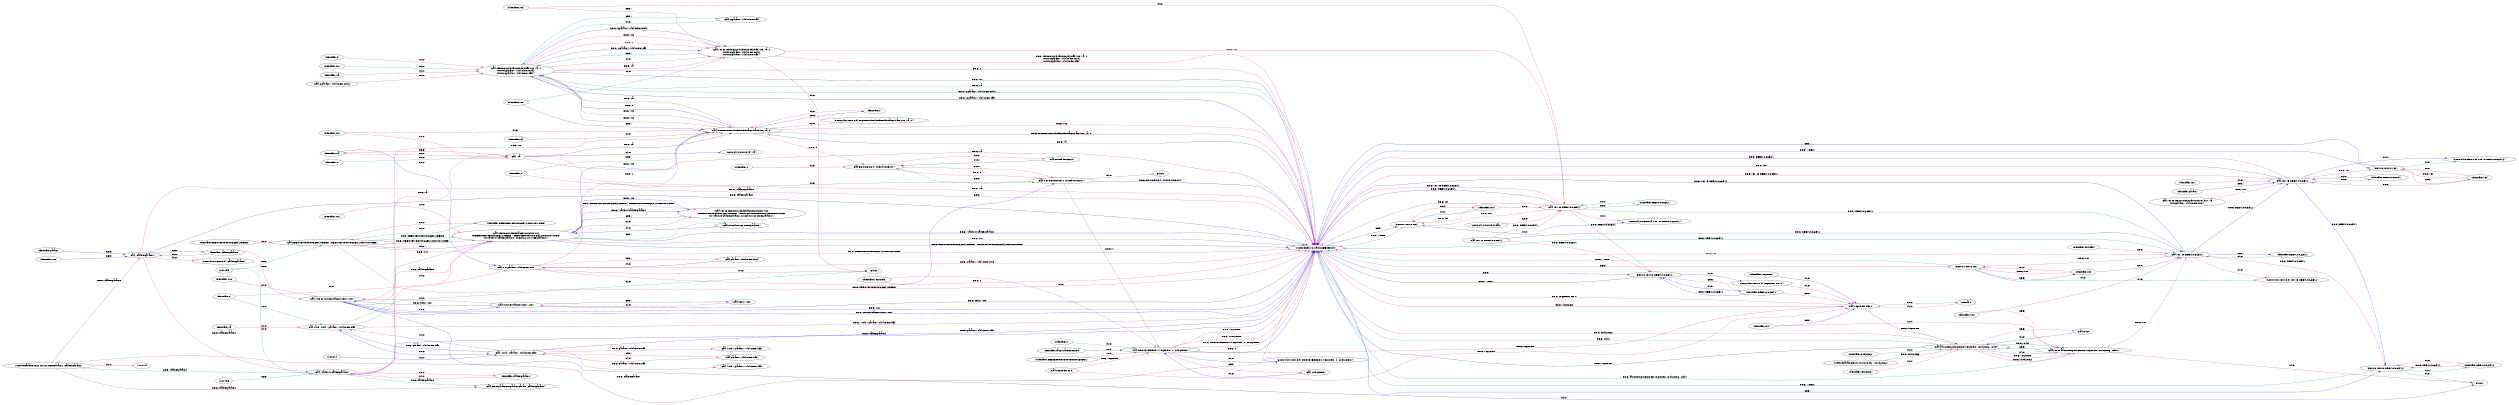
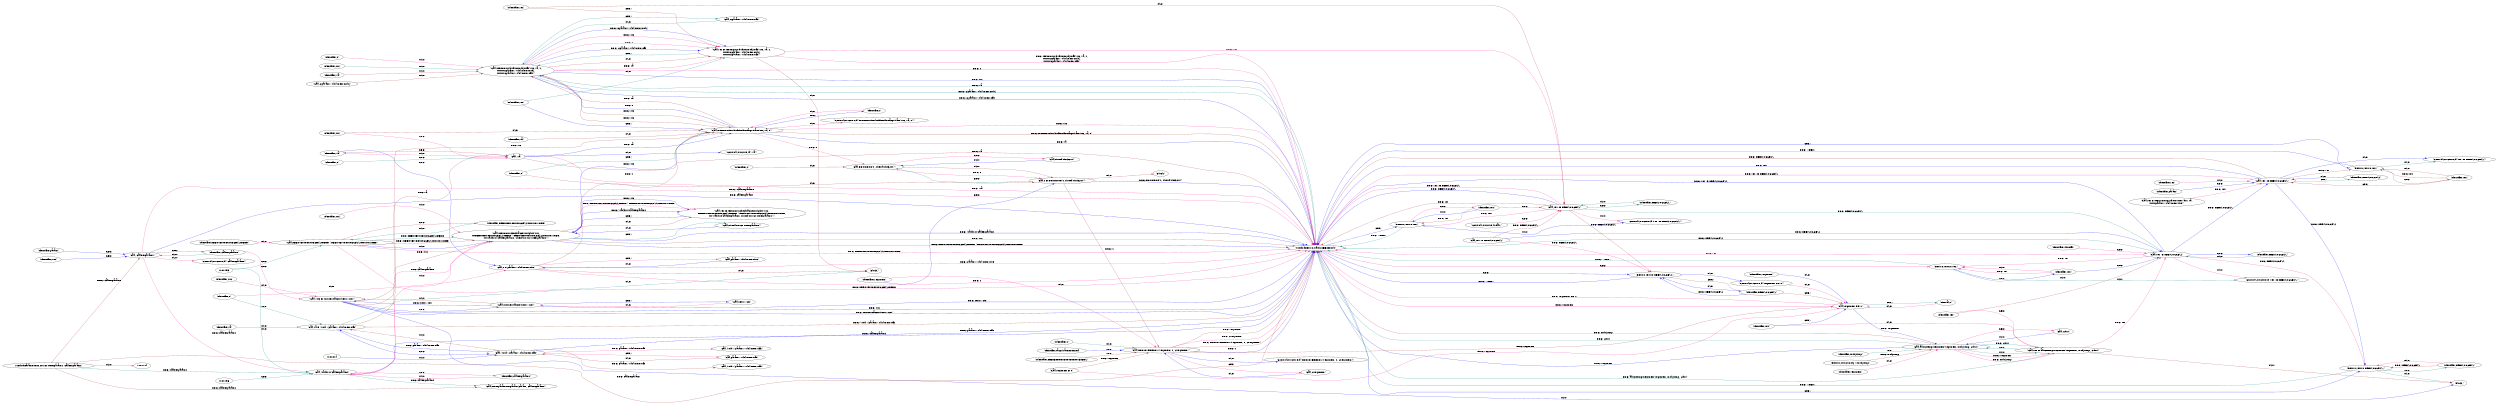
edge "(Identifier,mobj_tmp)" -> "(Call,alloc_temp_sec_mem(req_mem, mobj_tmp, &dst))": label "AST: " -> "TEE: "
node "(MethodParameterIn,struct mobj **mobj_tmp)": label "(MethodParameterIn,struct mobj **mobj_tmp)" -> "(Return,struct mobj **mobj_tmp)"
